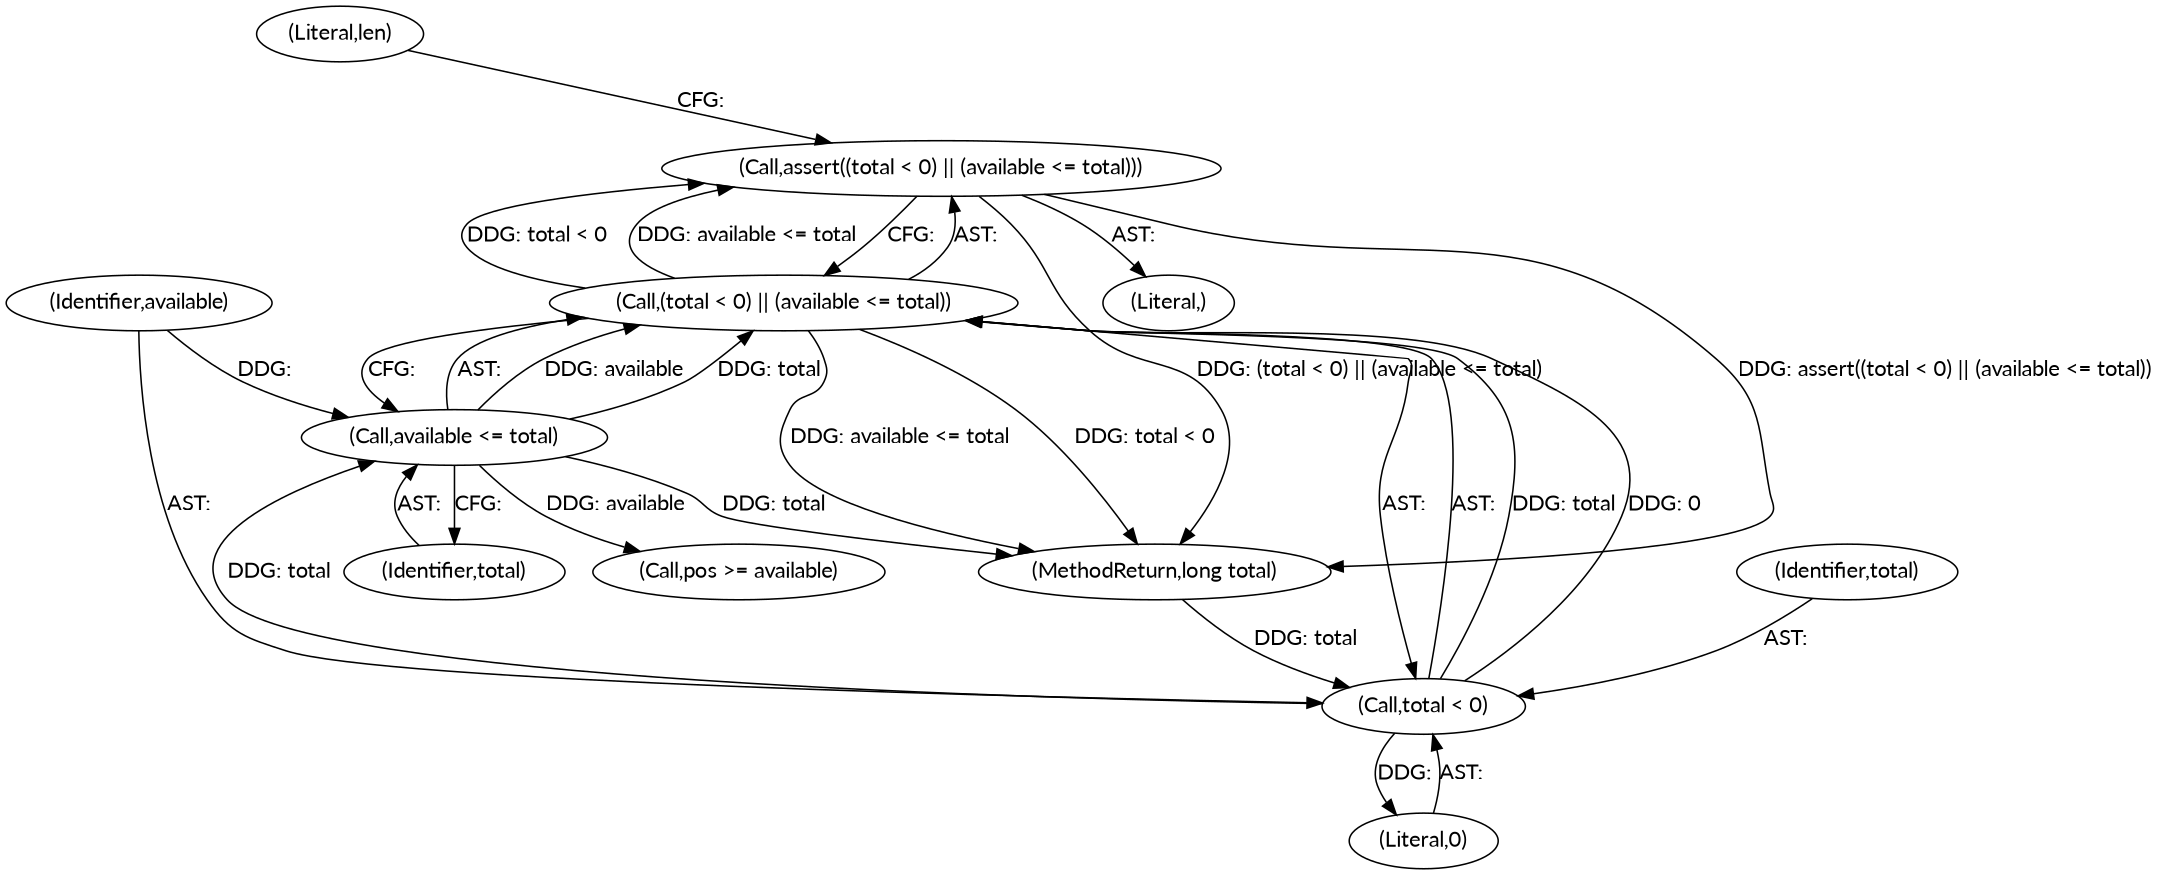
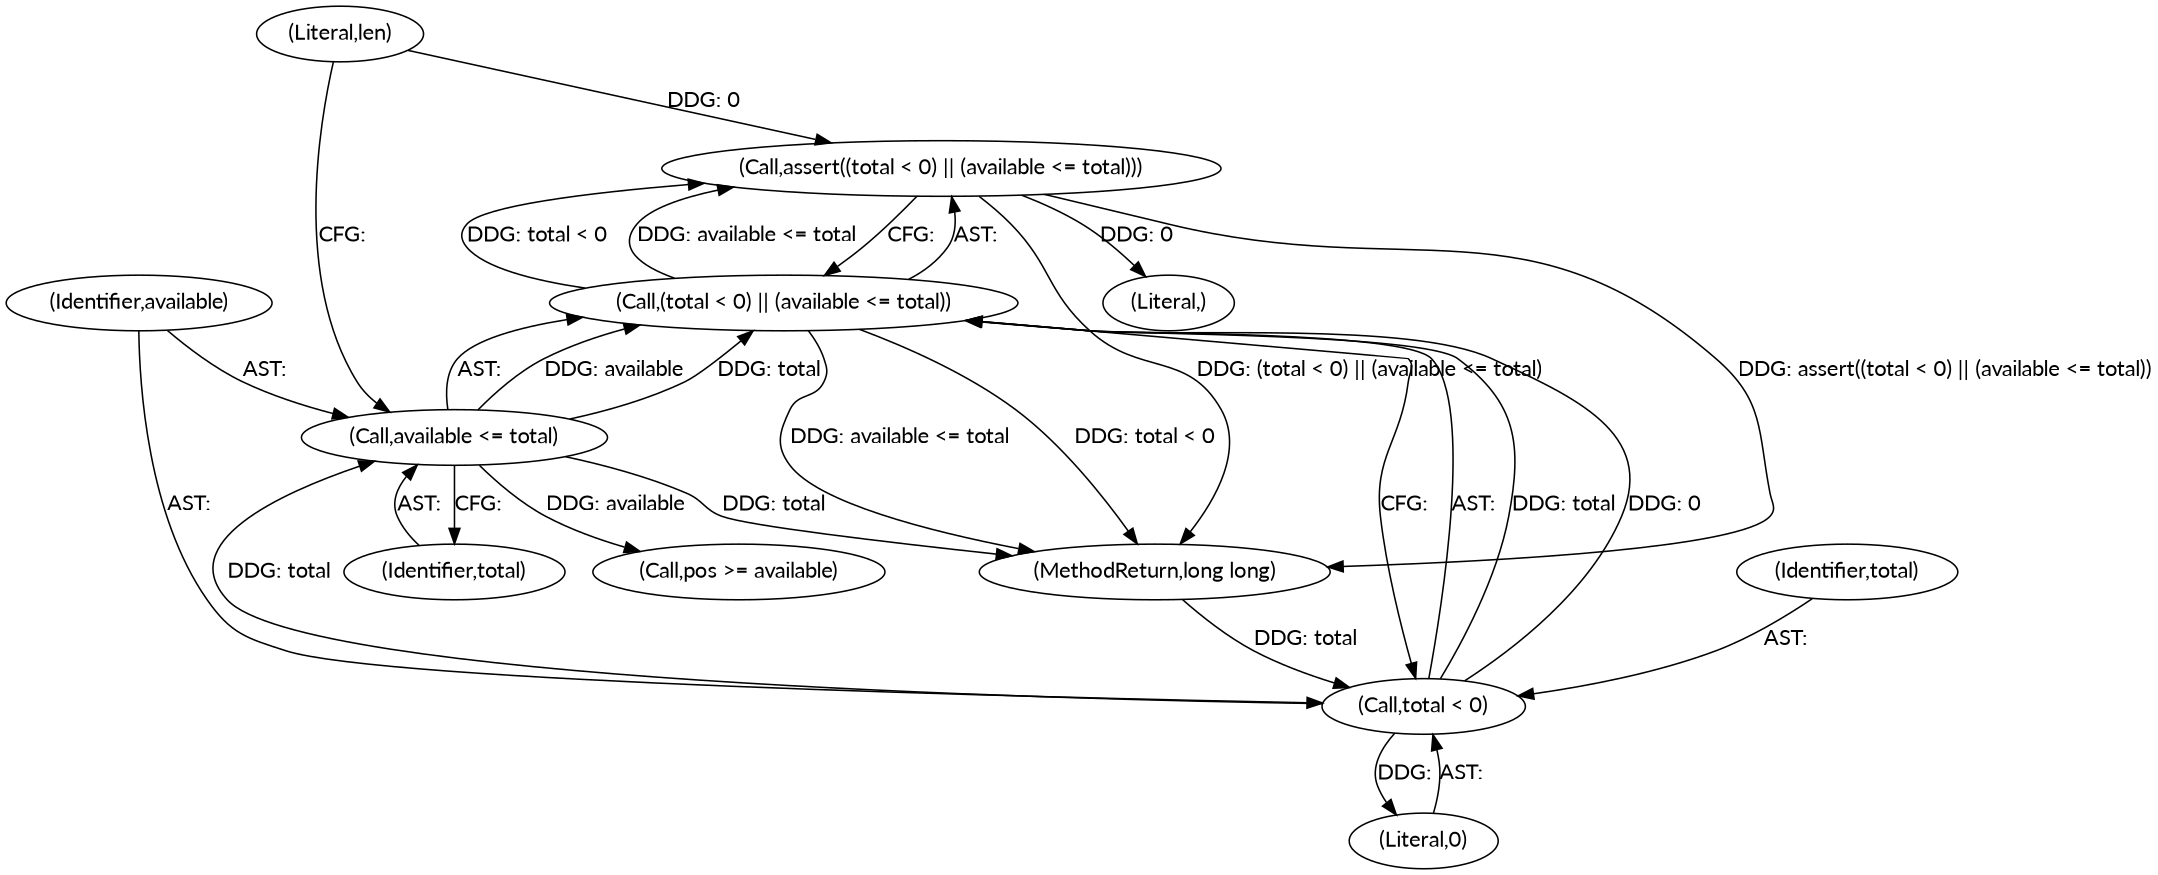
edge "(Literal,len)" -> "(Call,assert((total < 0) || (available <= total)))": label "CFG: " -> "DDG: 0"
edge "(Call,assert((total < 0) || (available <= total)))" -> "(Literal,)": label "AST: " -> "DDG: 0"
edge "(Call,(total < 0) || (available <= total))" -> "(Call,available <= total)": now "(Literal,len)" -> "(Call,available <= total)"
edge "(Identifier,available)" -> "(Call,available <= total)": label "DDG: " -> "AST: "
edge "(Call,(total < 0) || (available <= total))" -> "(Call,total < 0)": label "AST: " -> "CFG: "
node "(MethodReturn,long total)": label "(MethodReturn,long total)" -> "(MethodReturn,long long)"
